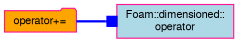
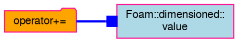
node "Foam::dimensioned:: operator": label "Foam::dimensioned:: operator" -> "Foam::dimensioned:: value"
